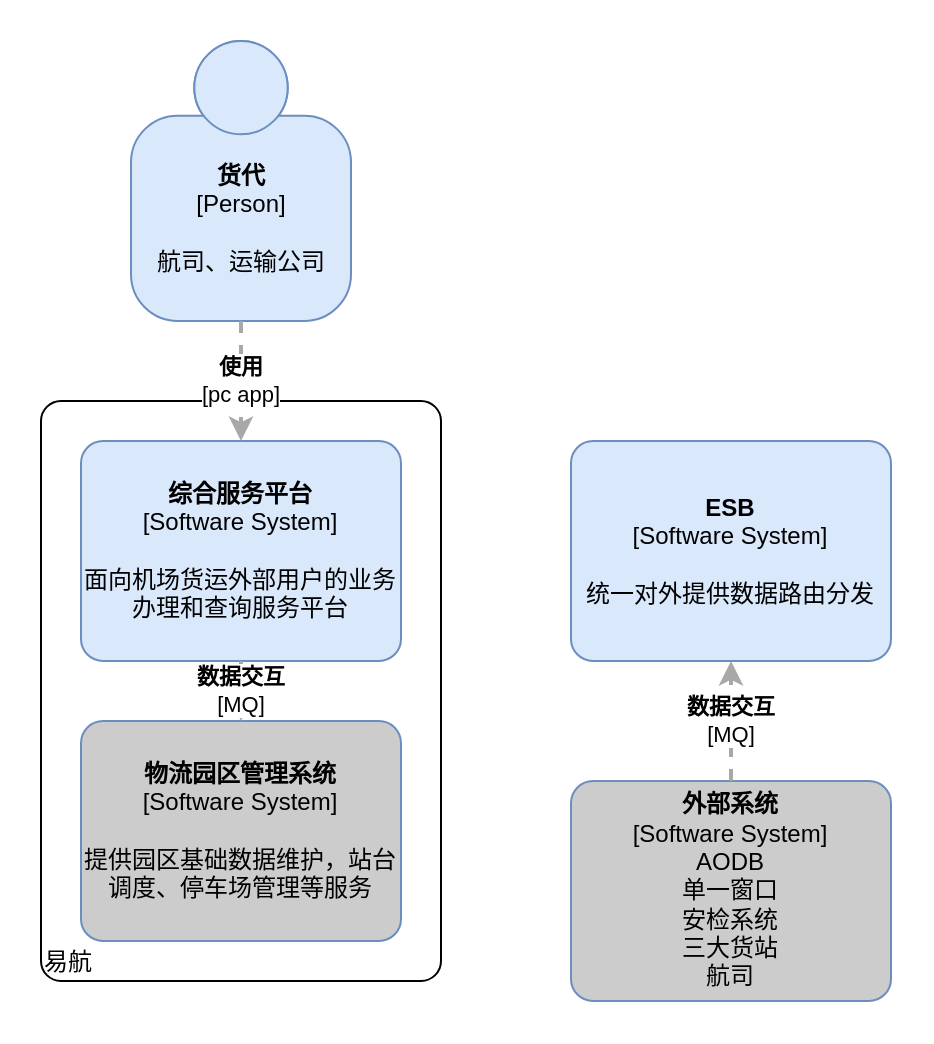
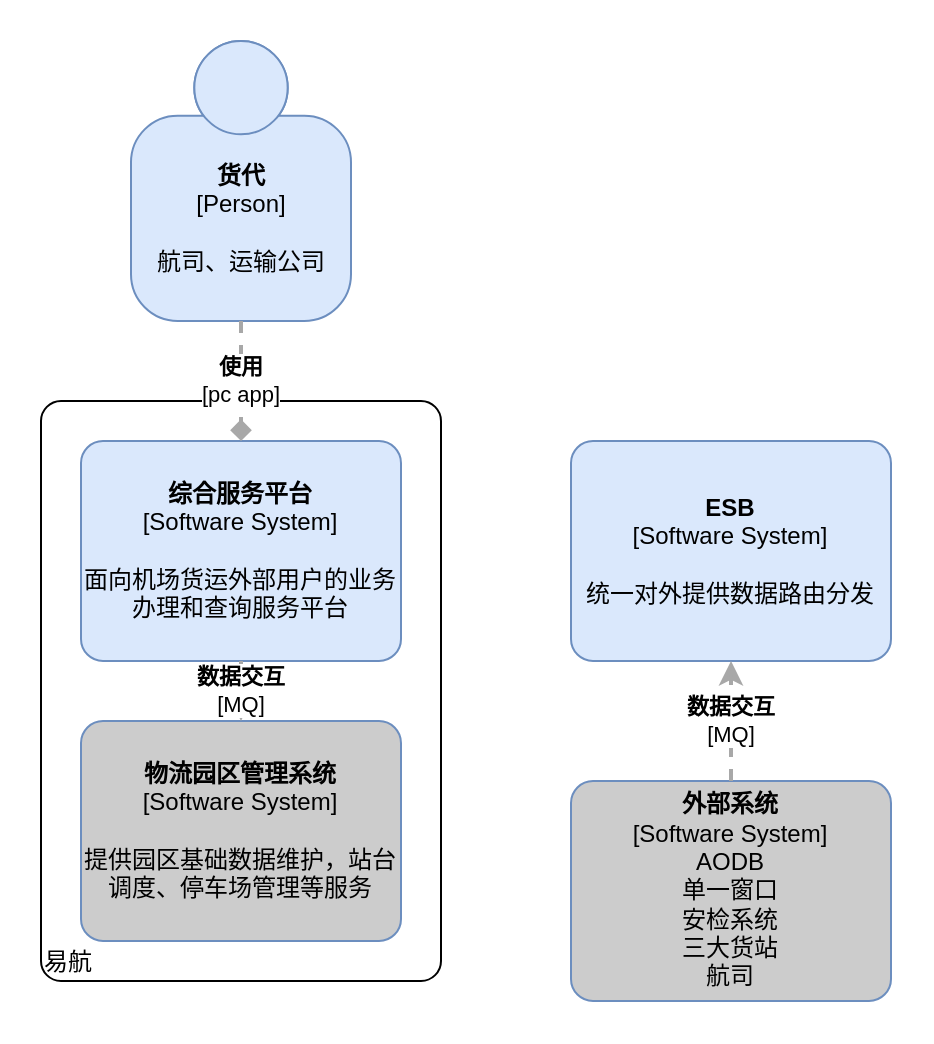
edge "货代 [Person] 航司、运输公司" -> "综合服务平台 [Software System] 面向机场货运外部用户的业务办理和查询服务平台": arrowhead classic -> diamond
